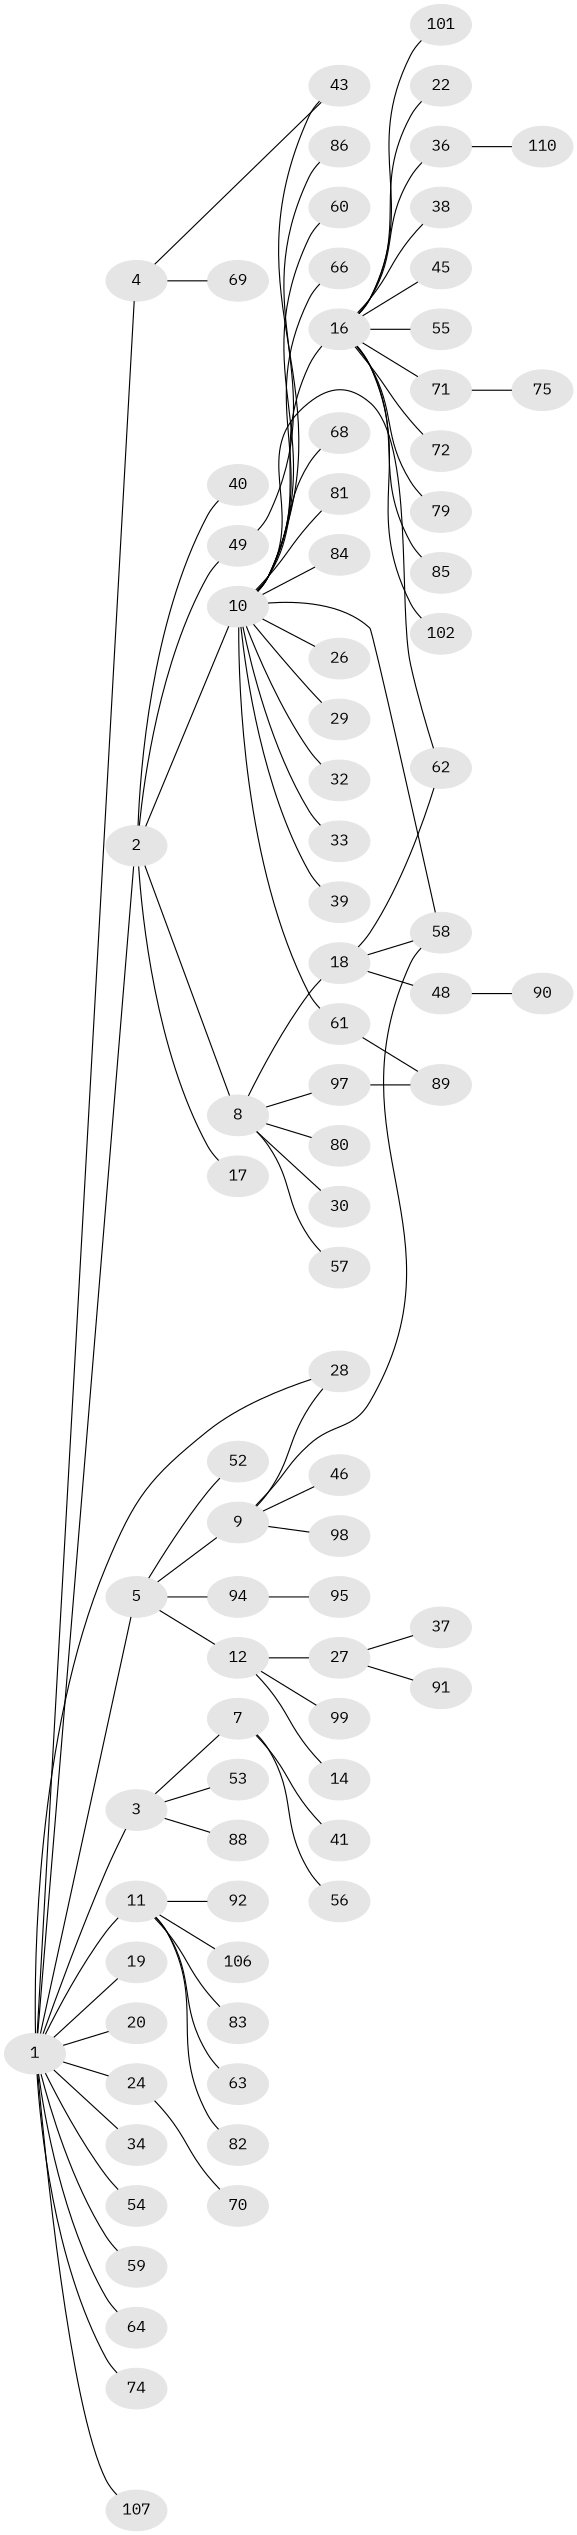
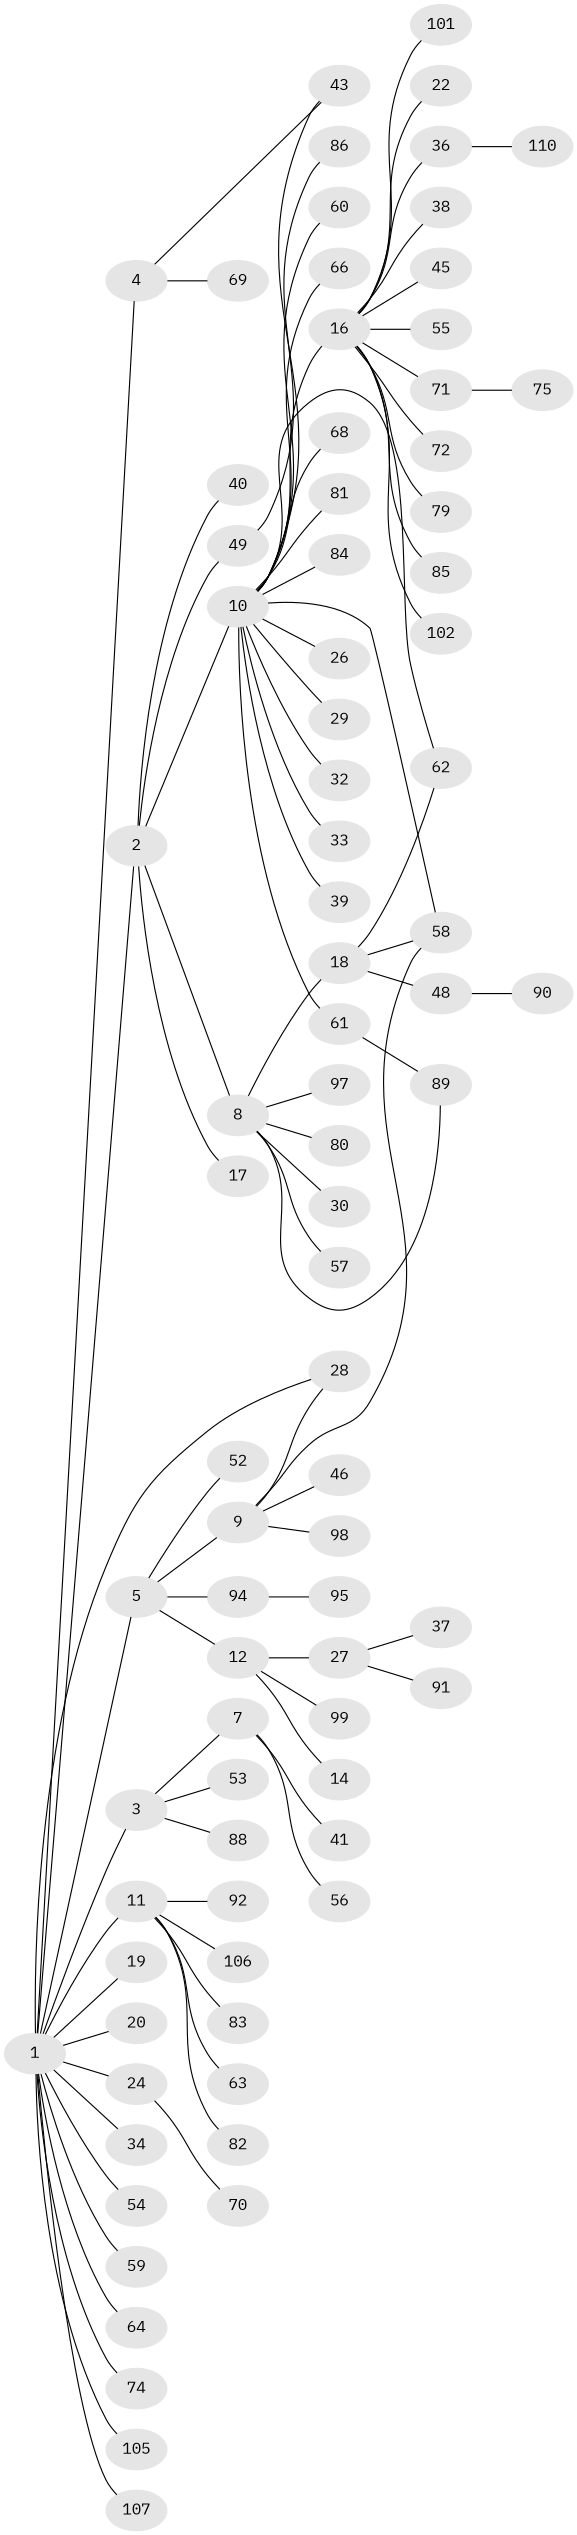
edge "97" -- "89": now "8" -- "89"
node "105": added
